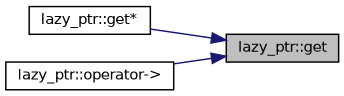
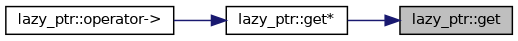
edge "lazy_ptr::operator->" -> "lazy_ptr::get": now "lazy_ptr::operator->" -> "lazy_ptr::get*"
